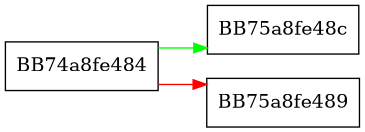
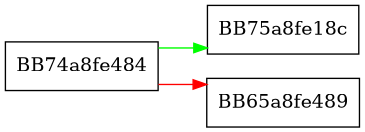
node "BB75a8fe48c": label "BB75a8fe48c" -> "BB75a8fe18c"
node "BB75a8fe489": label "BB75a8fe489" -> "BB65a8fe489"
